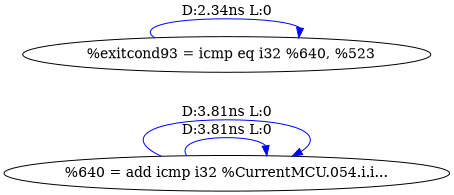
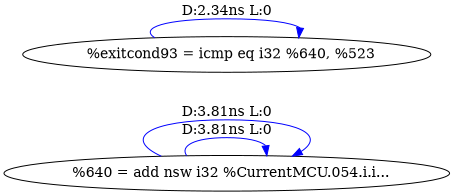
node "%640 = add icmp i32 %CurrentMCU.054.i.i...": label "%640 = add icmp i32 %CurrentMCU.054.i.i..." -> "%640 = add nsw i32 %CurrentMCU.054.i.i..."
